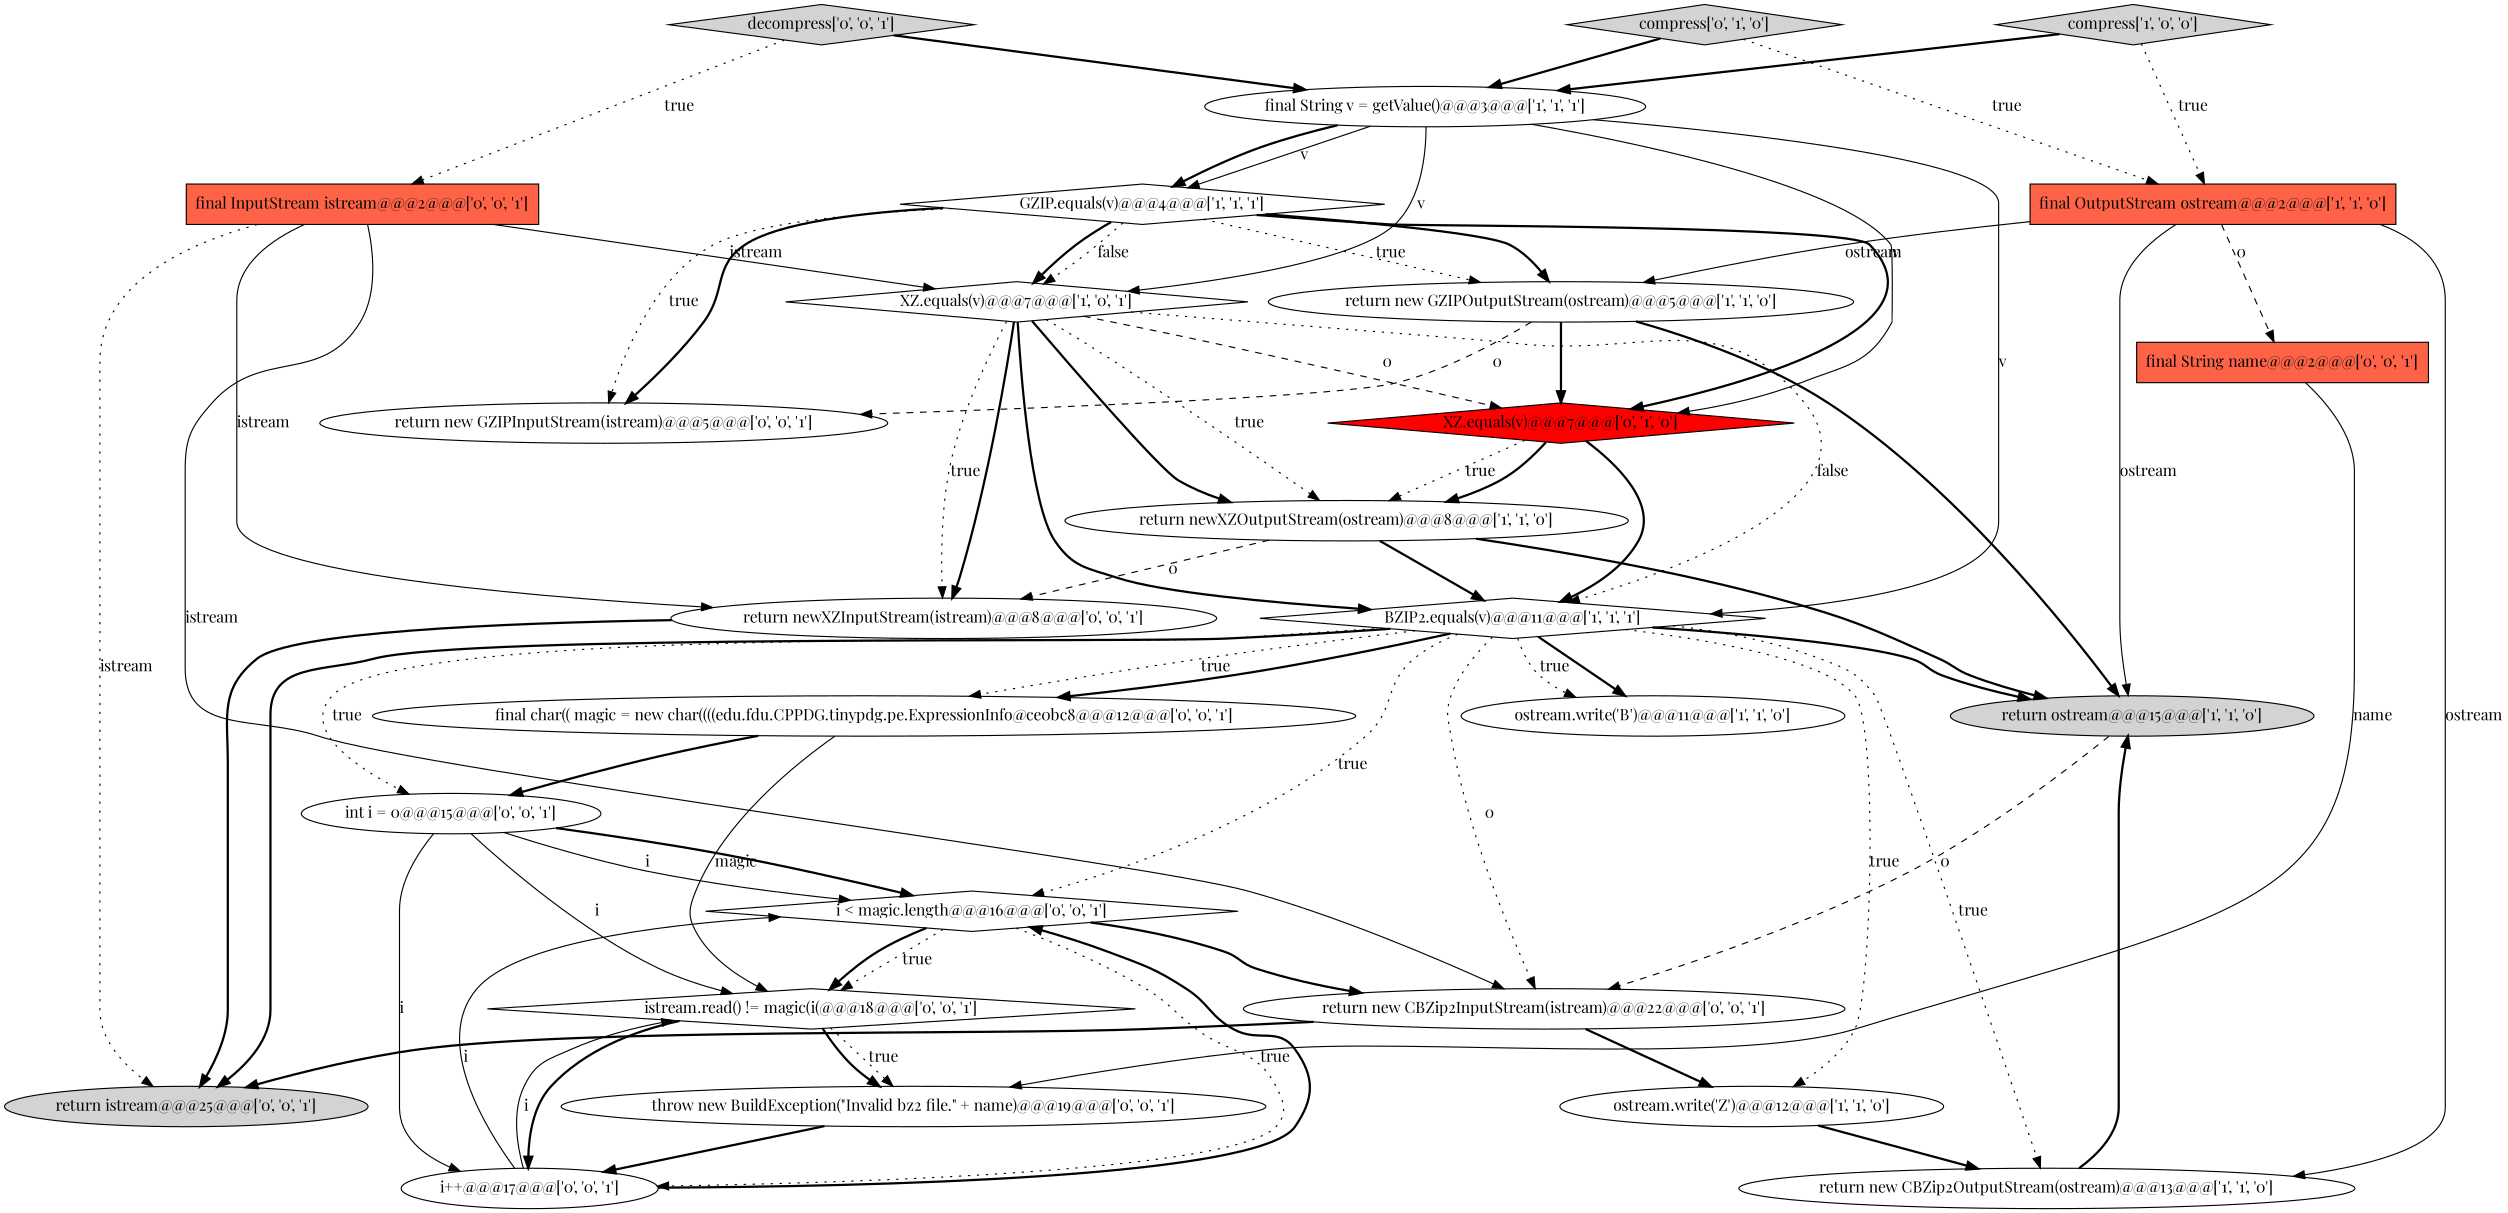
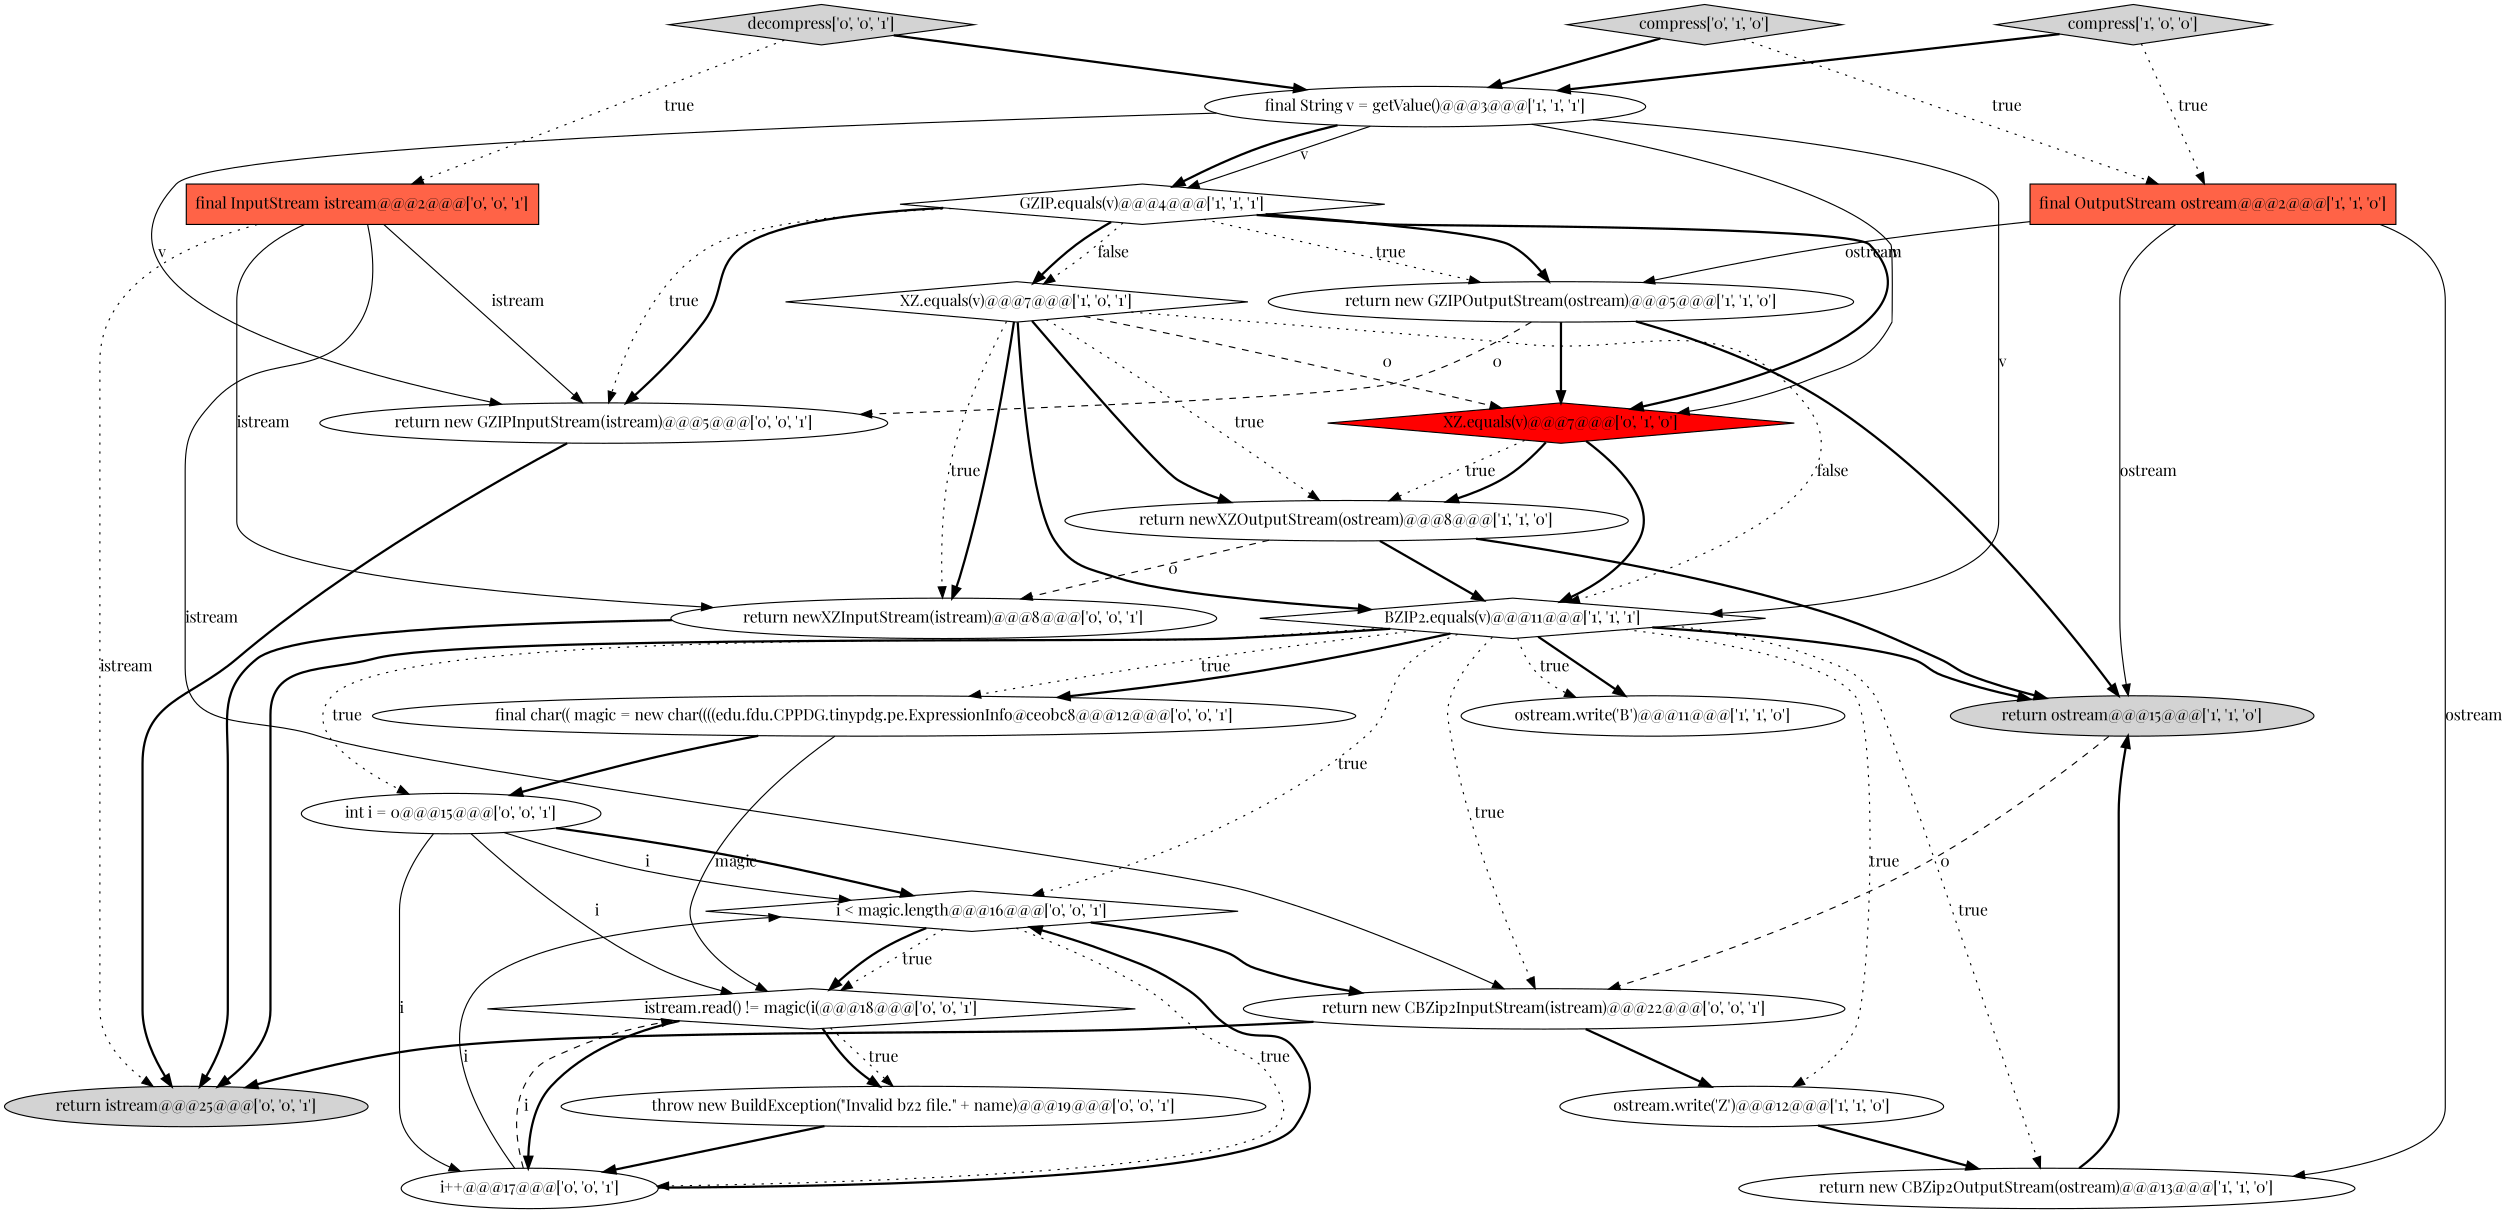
edge "final InputStream istream@@@2@@@['0', '0', '1']" -> "XZ.equals(v)@@@7@@@['1', '0', '1']": now "final InputStream istream@@@2@@@['0', '0', '1']" -> "return new GZIPInputStream(istream)@@@5@@@['0', '0', '1']"
edge "final String v = getValue()@@@3@@@['1', '1', '1']" -> "XZ.equals(v)@@@7@@@['1', '0', '1']": now "final String v = getValue()@@@3@@@['1', '1', '1']" -> "return new GZIPInputStream(istream)@@@5@@@['0', '0', '1']"
node "final String name@@@2@@@['0', '0', '1']": removed
edge "return new GZIPInputStream(istream)@@@5@@@['0', '0', '1']" -> "return istream@@@25@@@['0', '0', '1']": added
edge "BZIP2.equals(v)@@@11@@@['1', '1', '1']" -> "return new CBZip2InputStream(istream)@@@22@@@['0', '0', '1']": label "0" -> "true"
edge "i++@@@17@@@['0', '0', '1']" -> "istream.read() != magic(i(@@@18@@@['0', '0', '1']": style solid -> dashed
